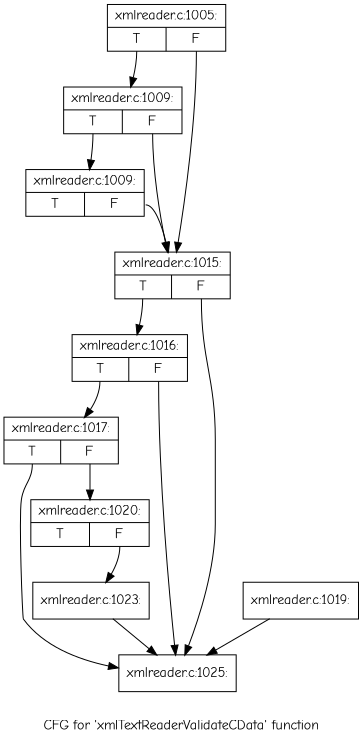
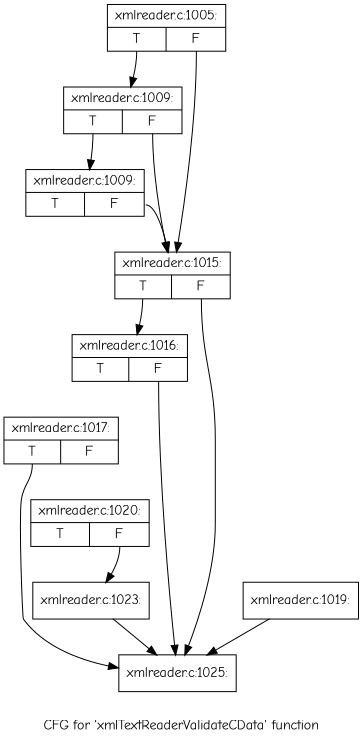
edge "xmlreader.c:1016:" -> "xmlreader.c:1017:": removed
edge "xmlreader.c:1017:" -> "xmlreader.c:1020:": removed
